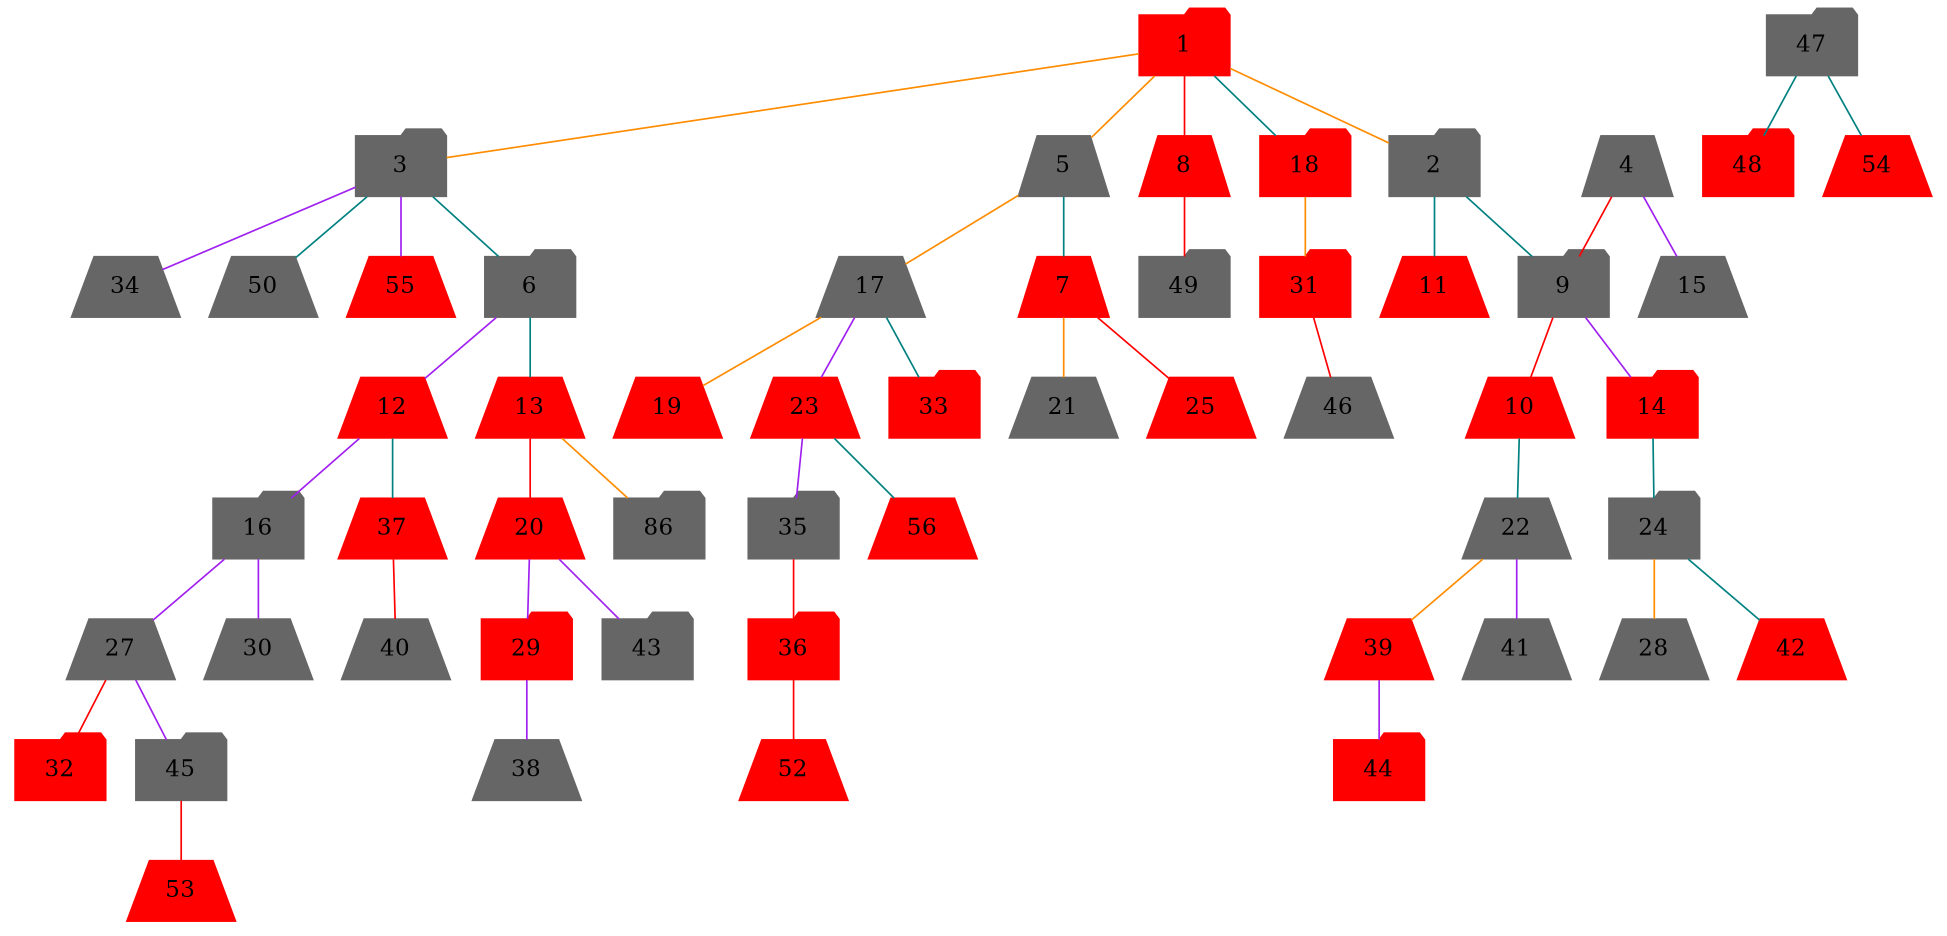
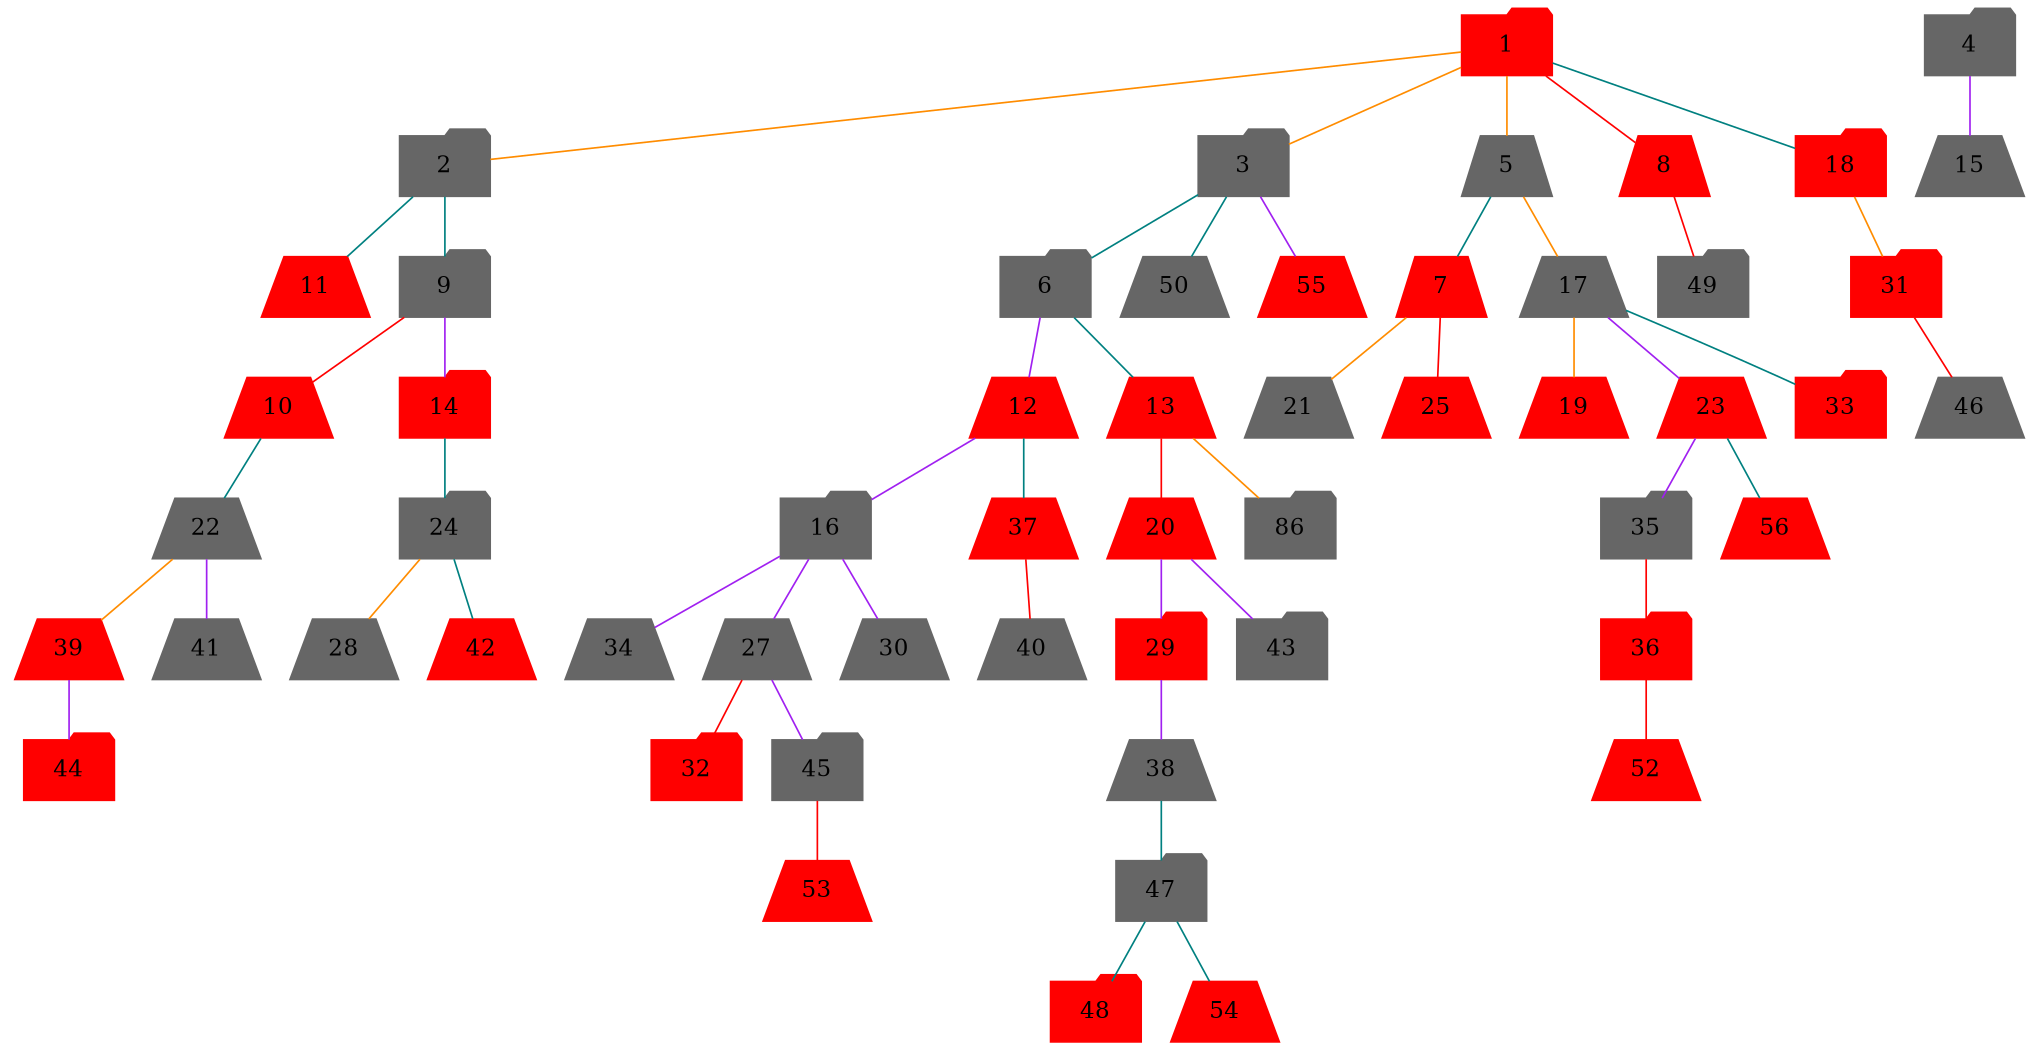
node "4": shape trapezium -> folder
edge "4" -- "9": removed
edge "3" -- "34": now "16" -- "34"
edge "38" -- "47": added
